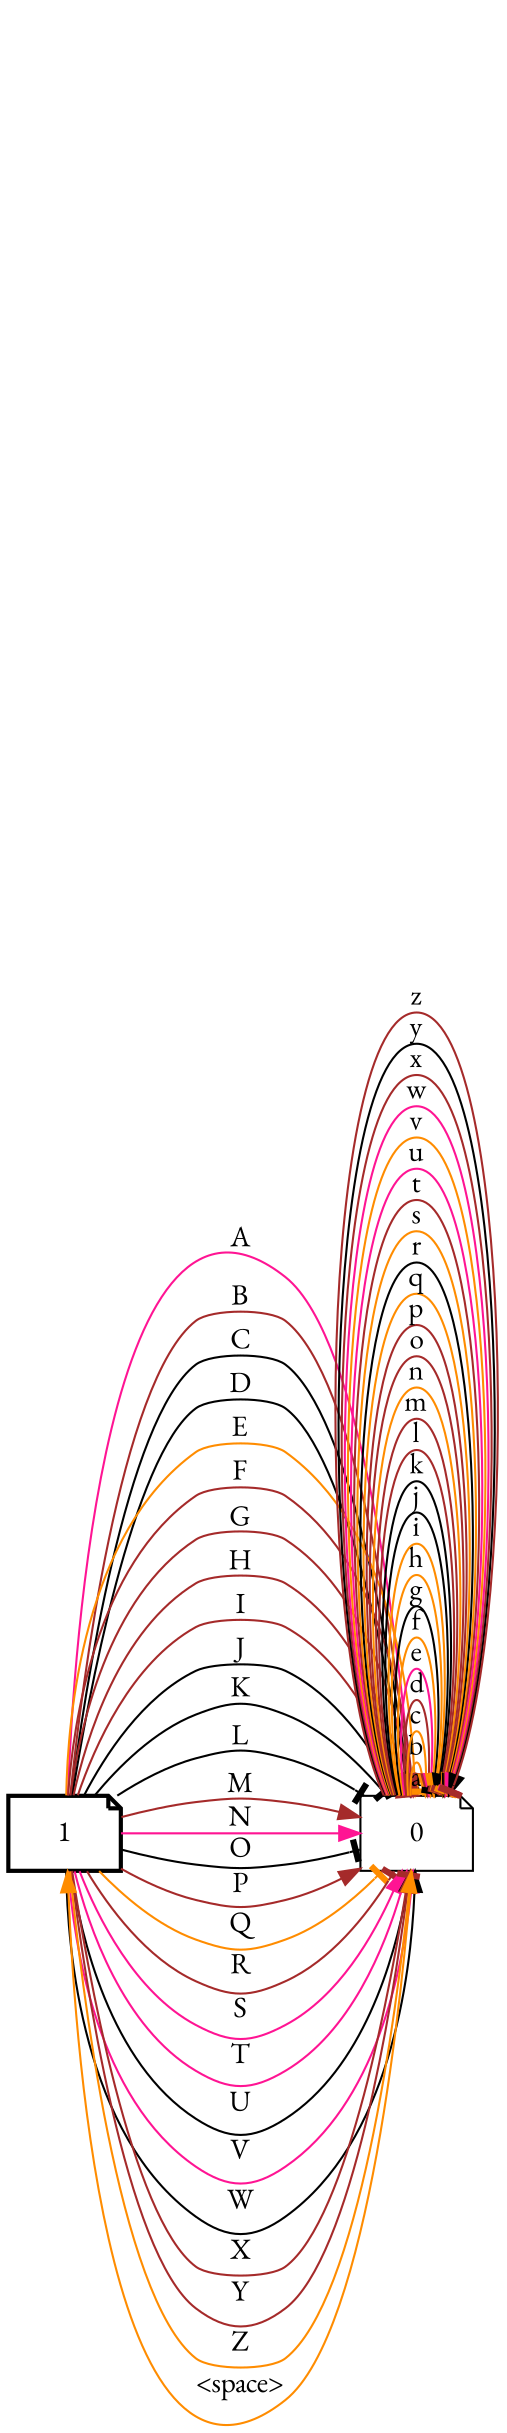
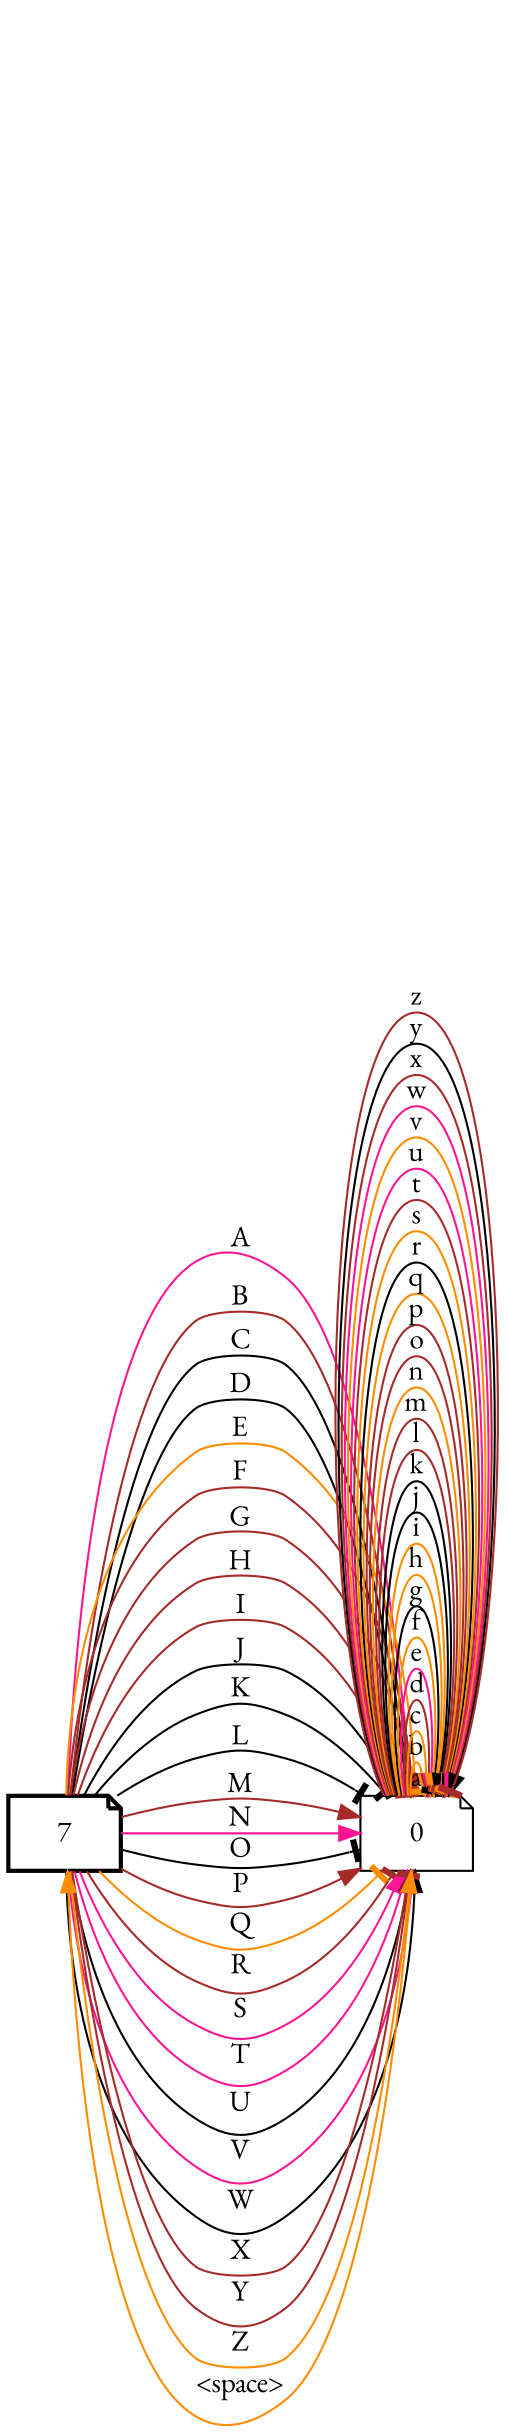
node "1": label "1" -> "7"
